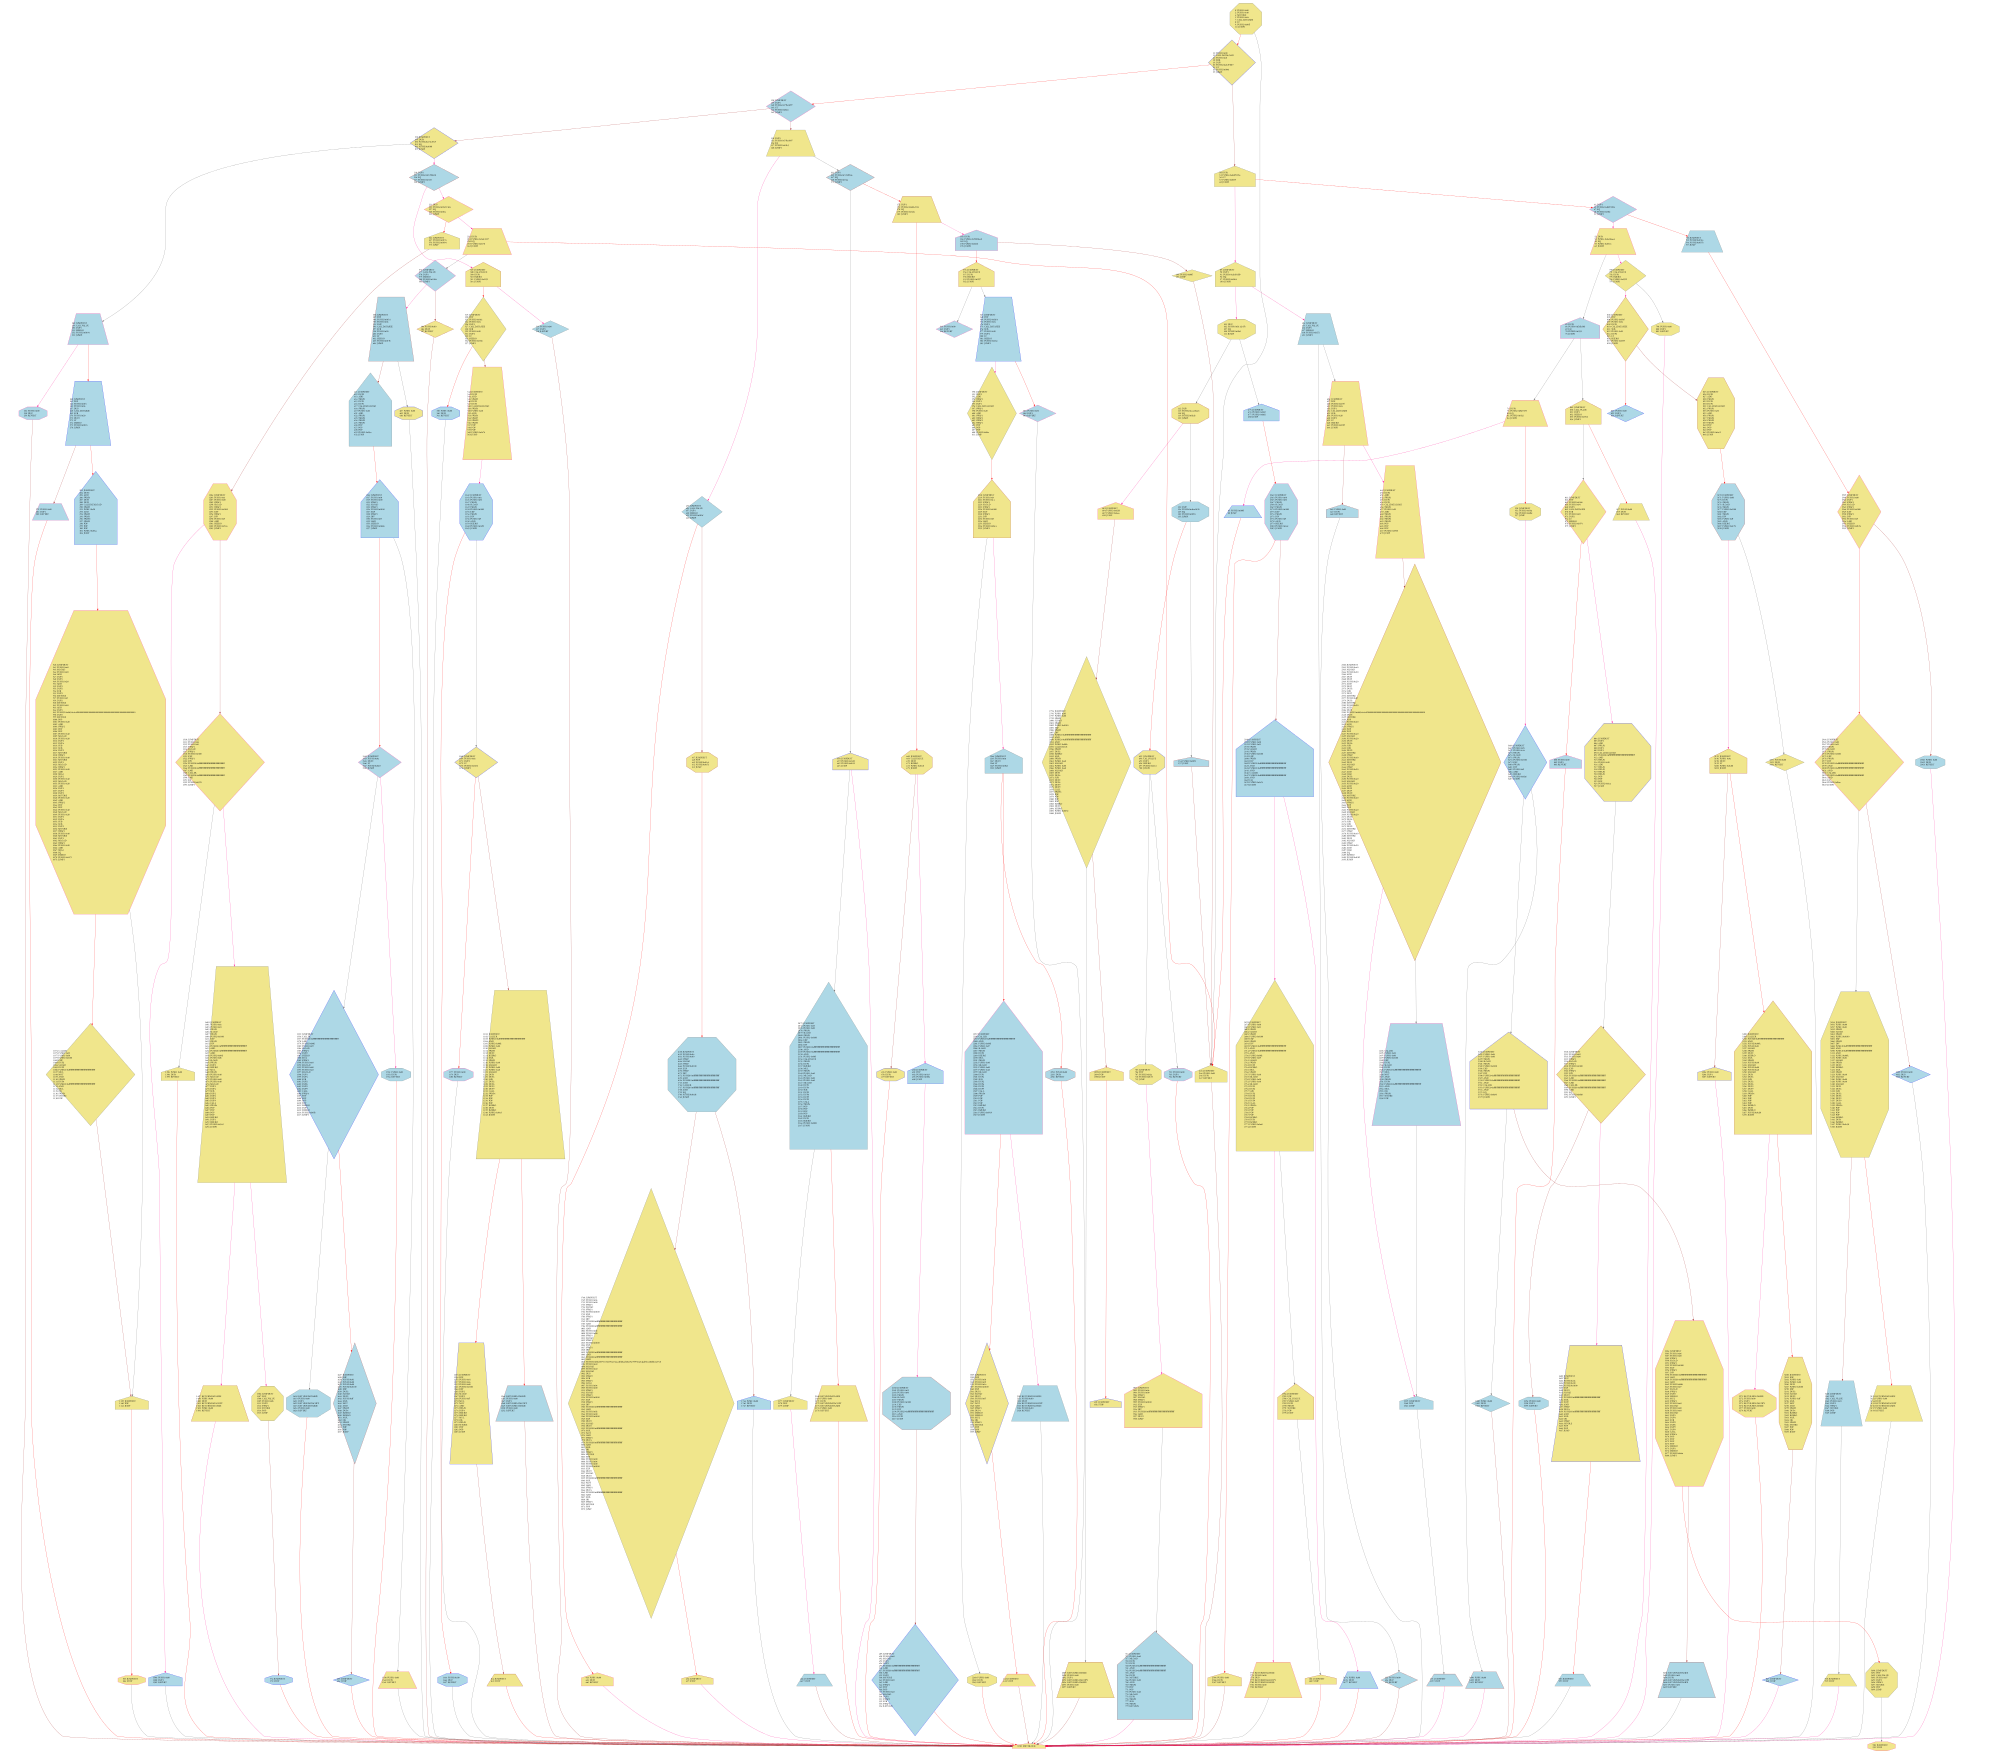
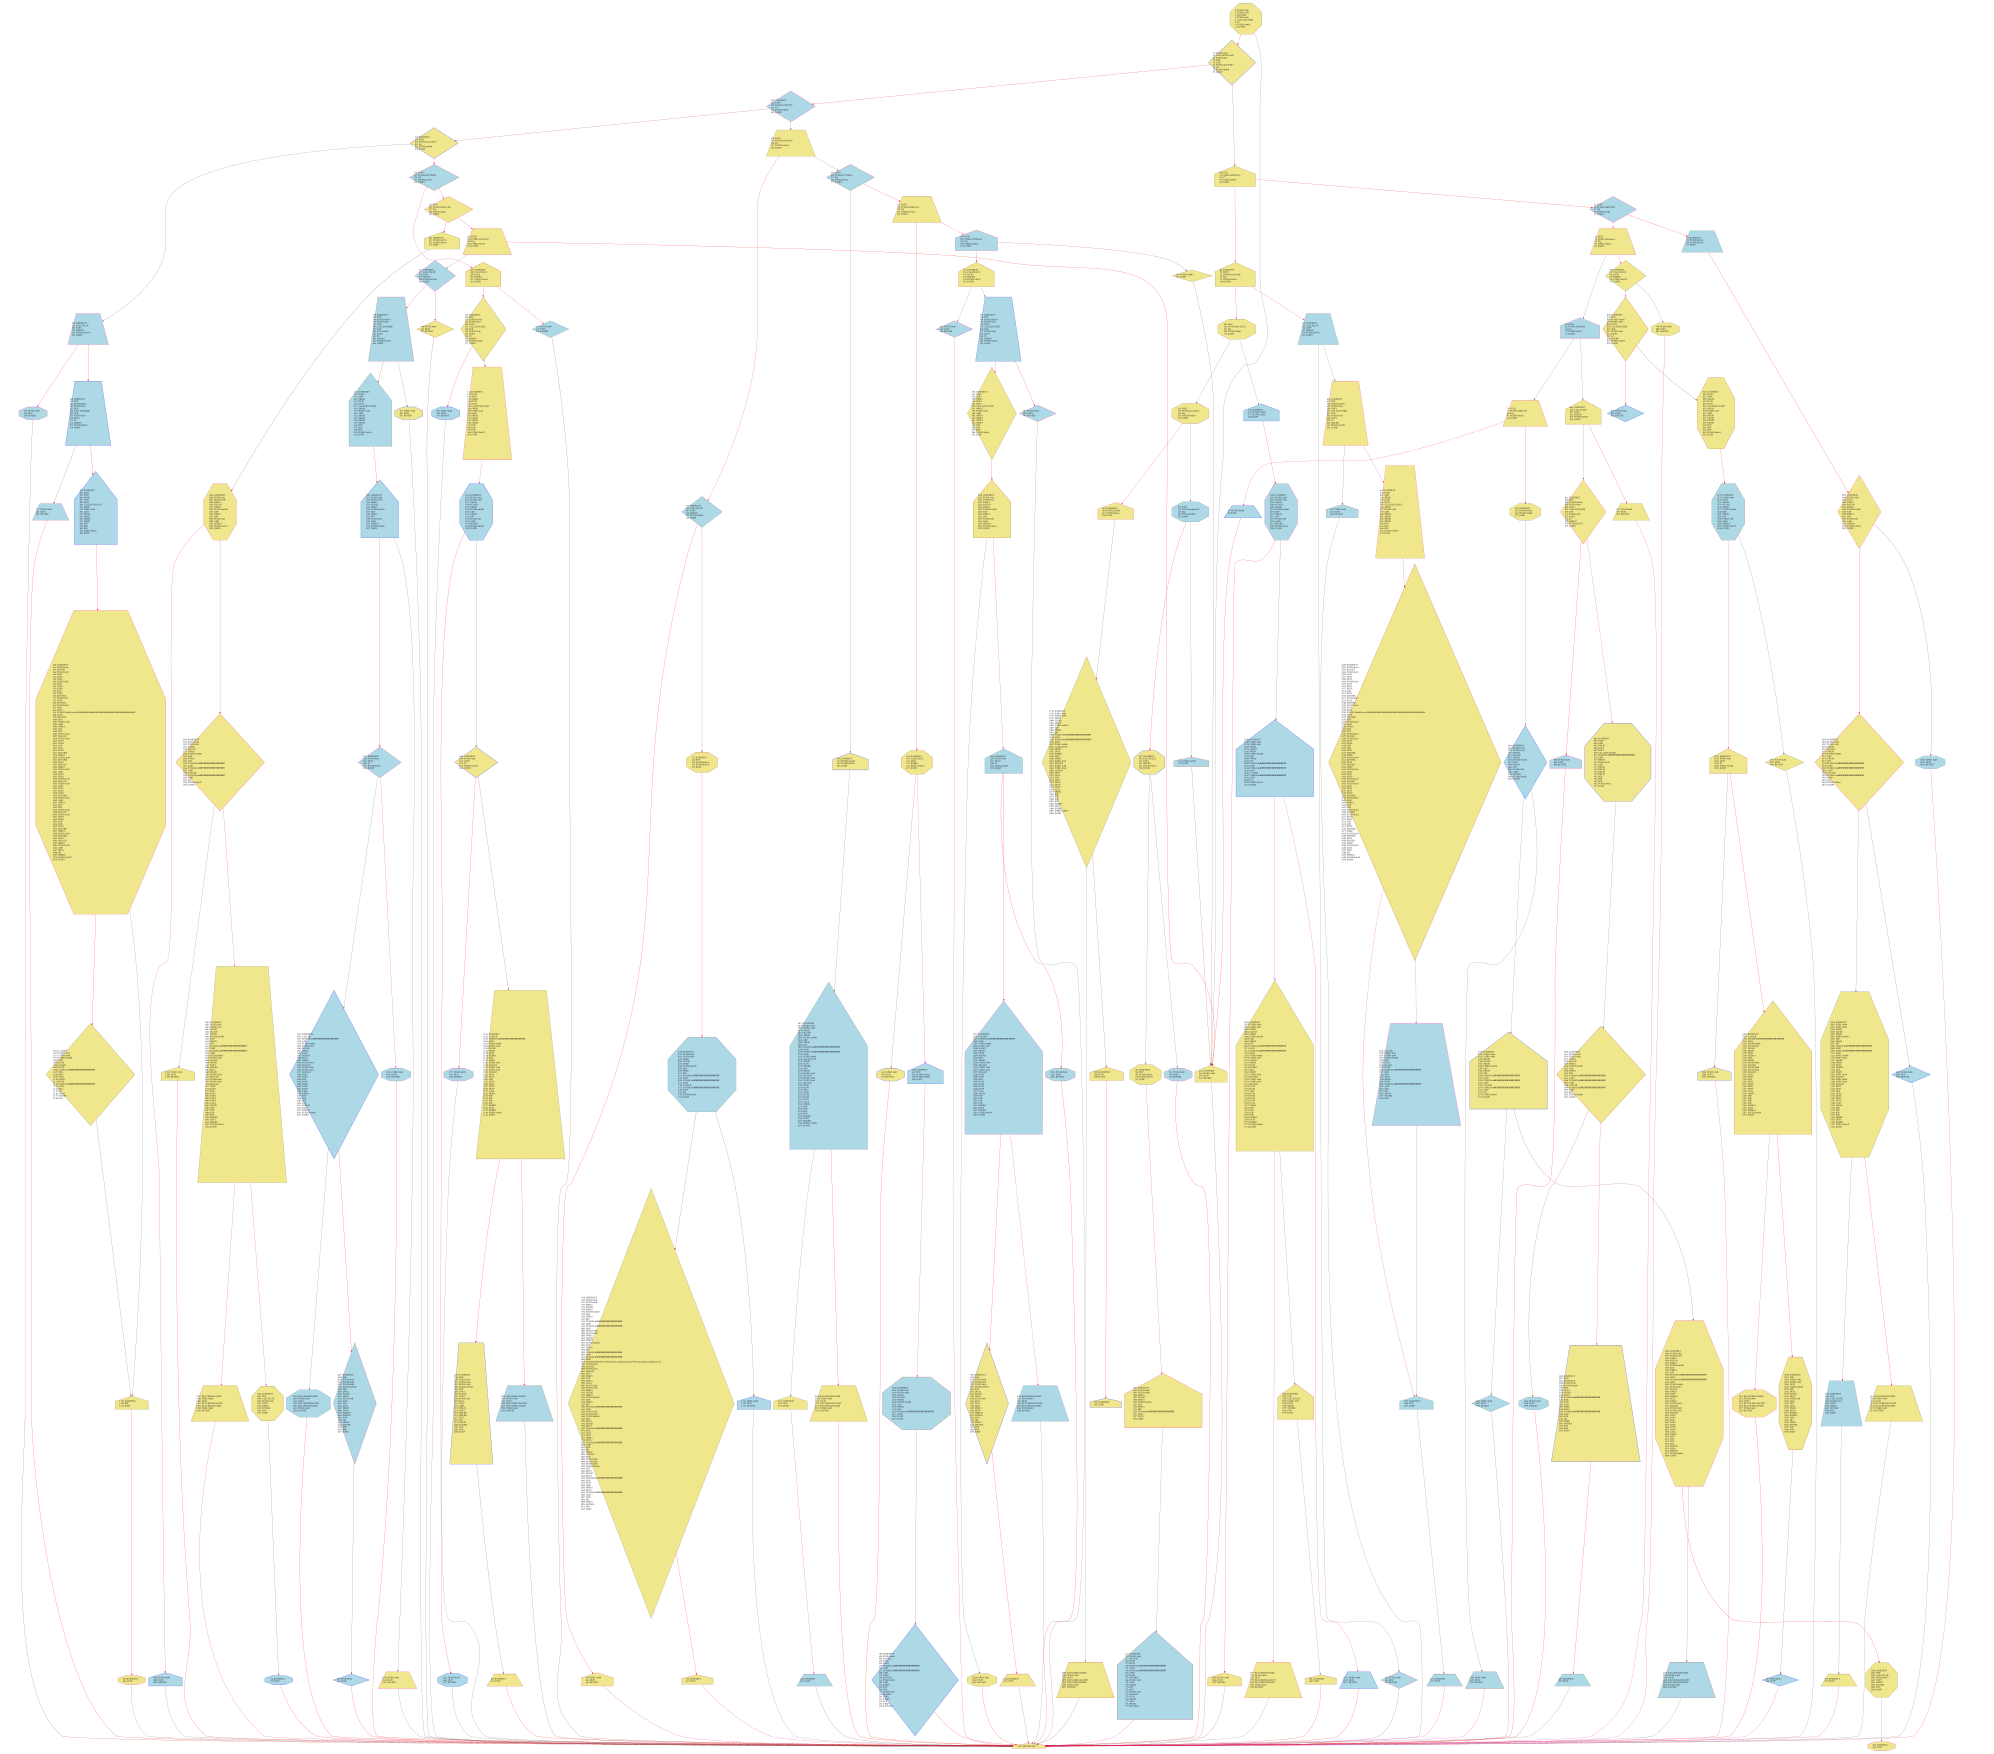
edge "458: JUMPDEST 459: PUSH2 0x01d2 462: PUSH2 0x0819 465: JUMP" -> "3700: EXIT BLOCK": now "563: PUSH1 0x00 565: DUP1 566: REVERT" -> "3700: EXIT BLOCK"
